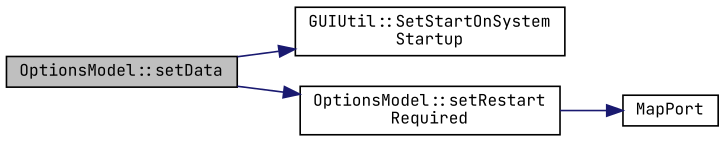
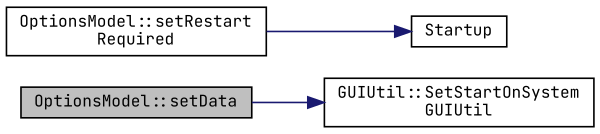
node "GUIUtil::SetStartOnSystem Startup": label "GUIUtil::SetStartOnSystem Startup" -> "GUIUtil::SetStartOnSystem GUIUtil"
edge "OptionsModel::setData" -> "OptionsModel::setRestart Required": removed
node "MapPort": label "MapPort" -> "Startup"
